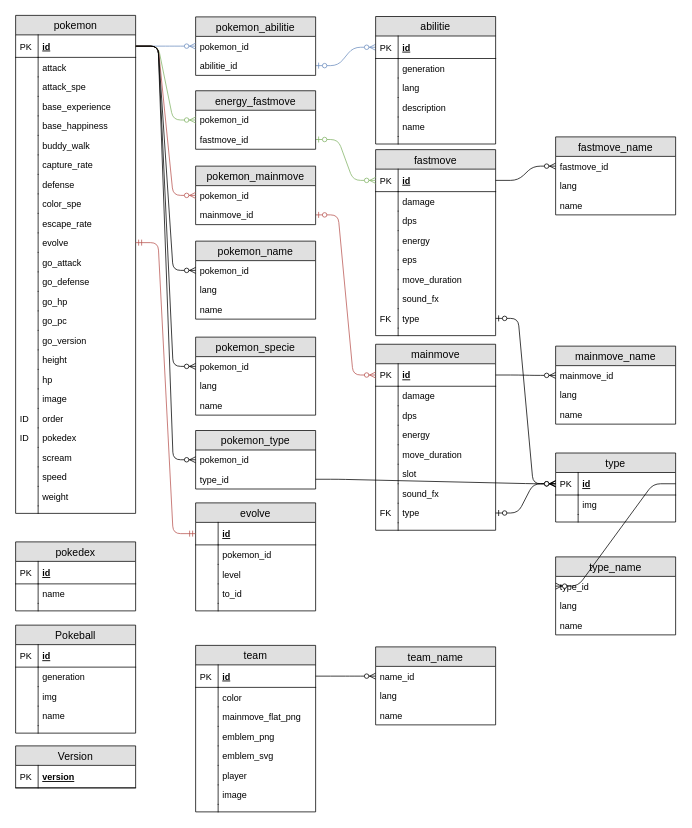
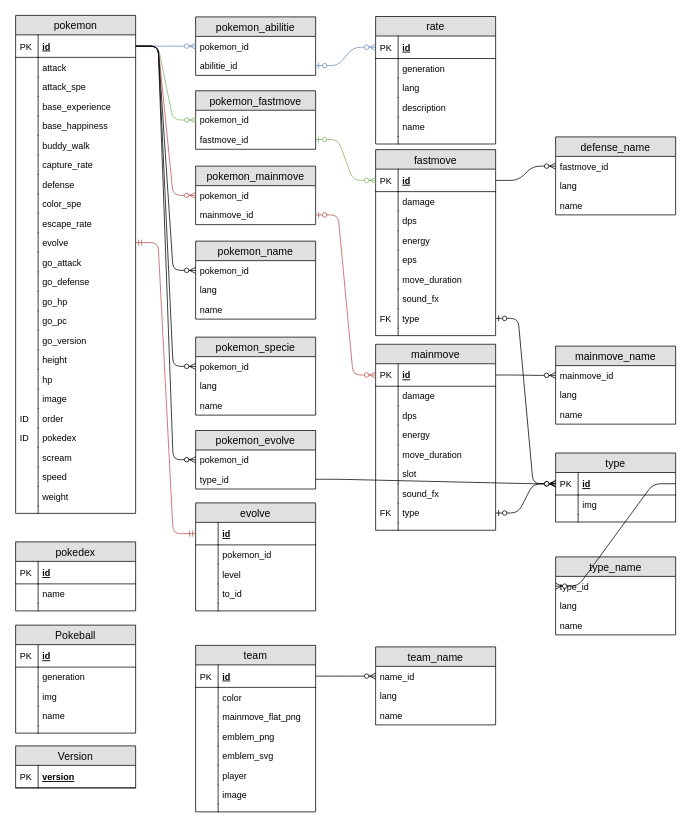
node "abilitie": label "abilitie" -> "rate"
node "energy_fastmove": label "energy_fastmove" -> "pokemon_fastmove"
node "fastmove_name": label "fastmove_name" -> "defense_name"
node "pokemon_type": label "pokemon_type" -> "pokemon_evolve"
